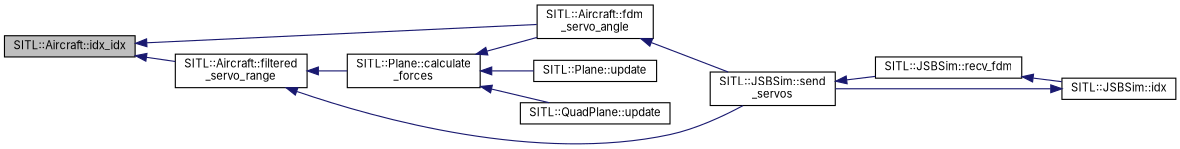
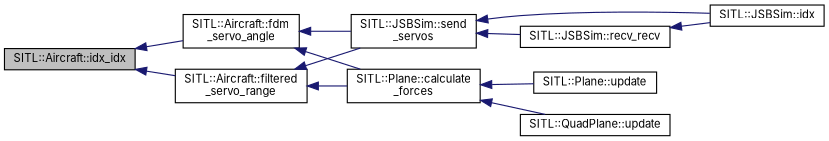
edge "SITL::Aircraft::fdm _servo_angle" -> "SITL::Plane::calculate _forces": reversed
node "SITL::JSBSim::recv_fdm": label "SITL::JSBSim::recv_fdm" -> "SITL::JSBSim::recv_recv"
edge "SITL::JSBSim::send _servos" -> "SITL::JSBSim::idx": reversed
